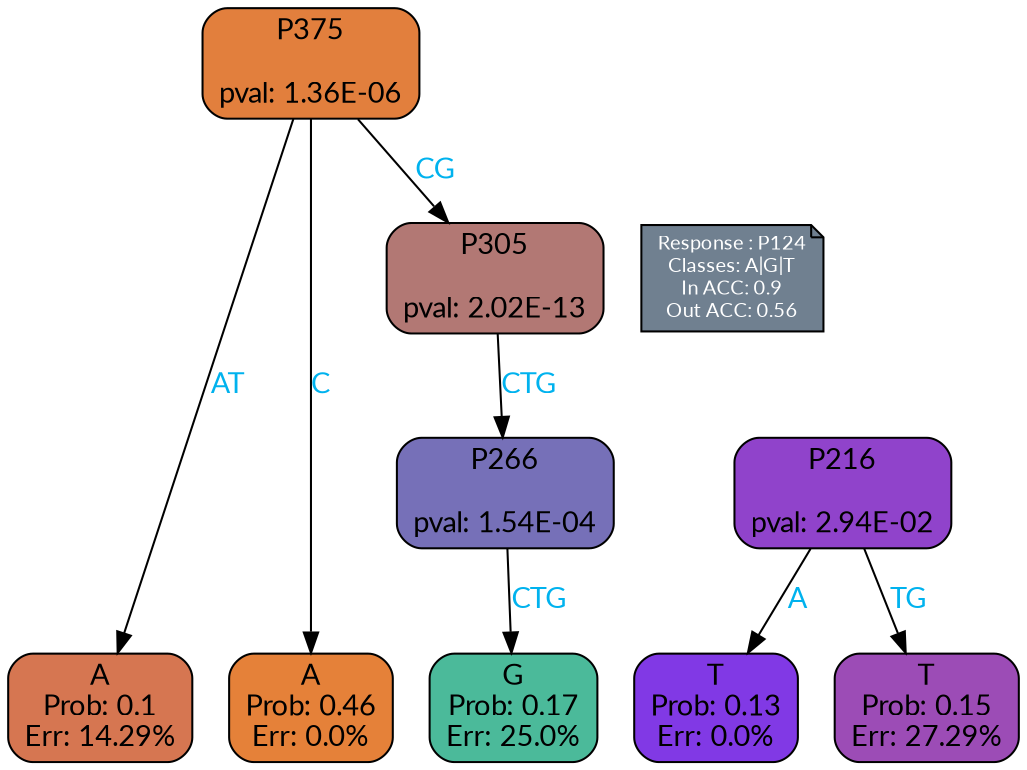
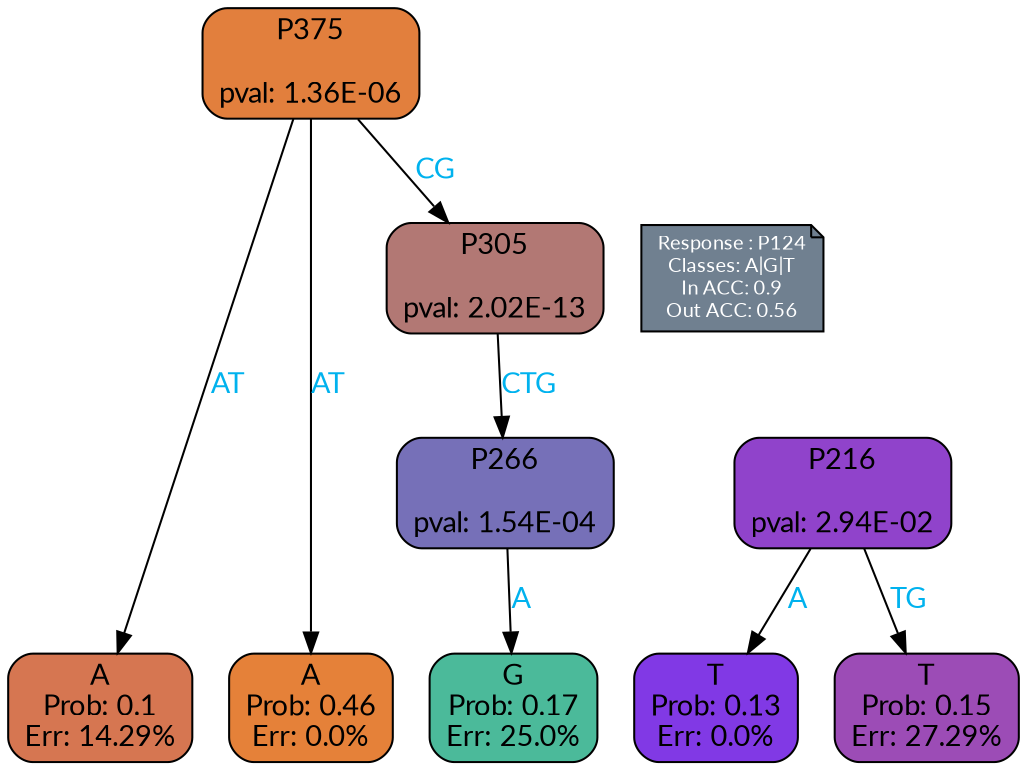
edge "P375 pval: 1.36E-06" -> "A Prob: 0.46 Err: 0.0%": label "C" -> "AT"
edge "P266 pval: 1.54E-04" -> "G Prob: 0.17 Err: 25.0%": label "CTG" -> "A"
